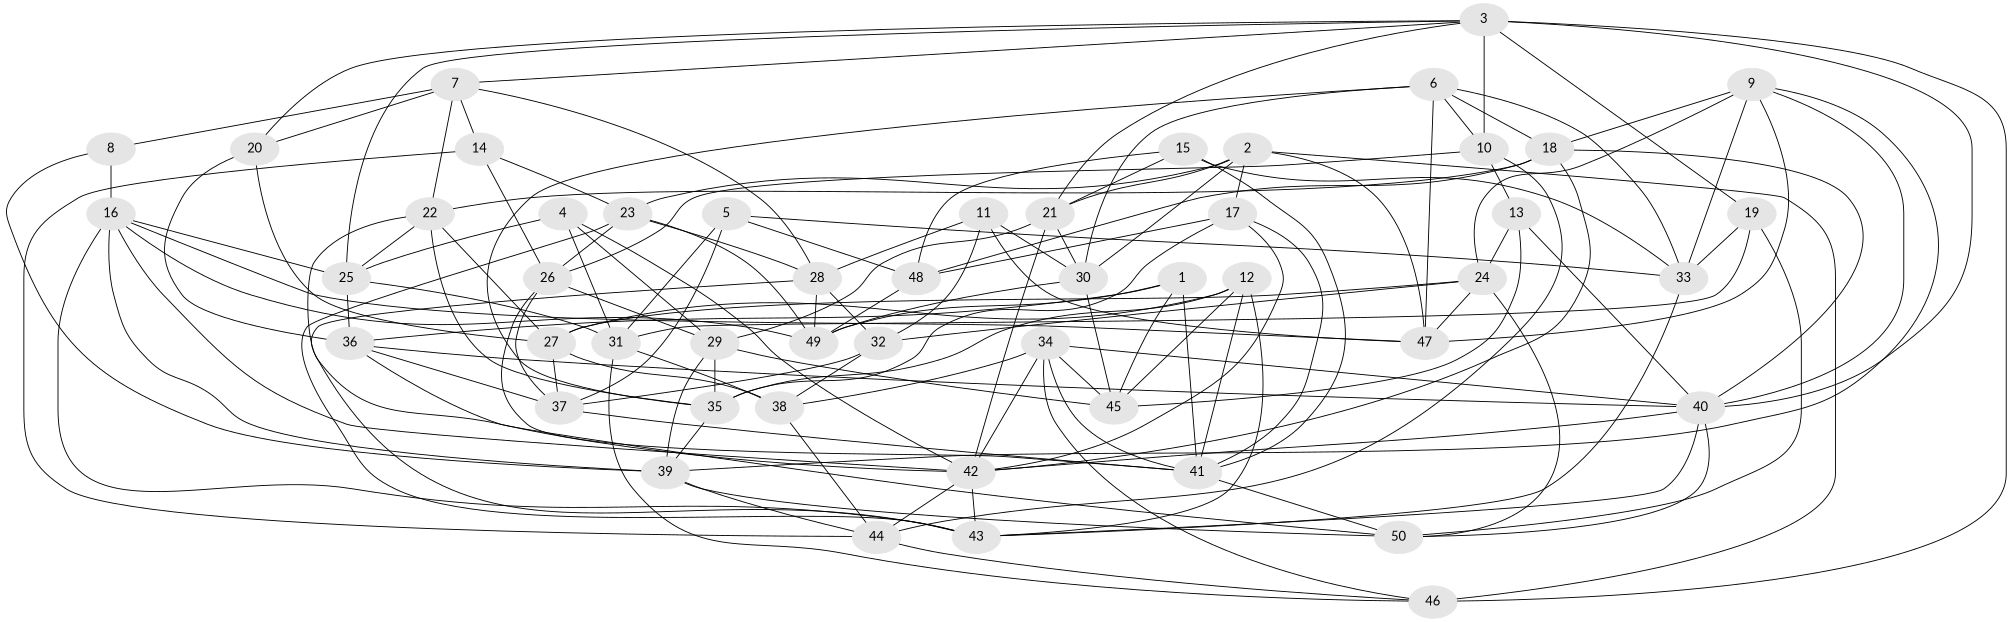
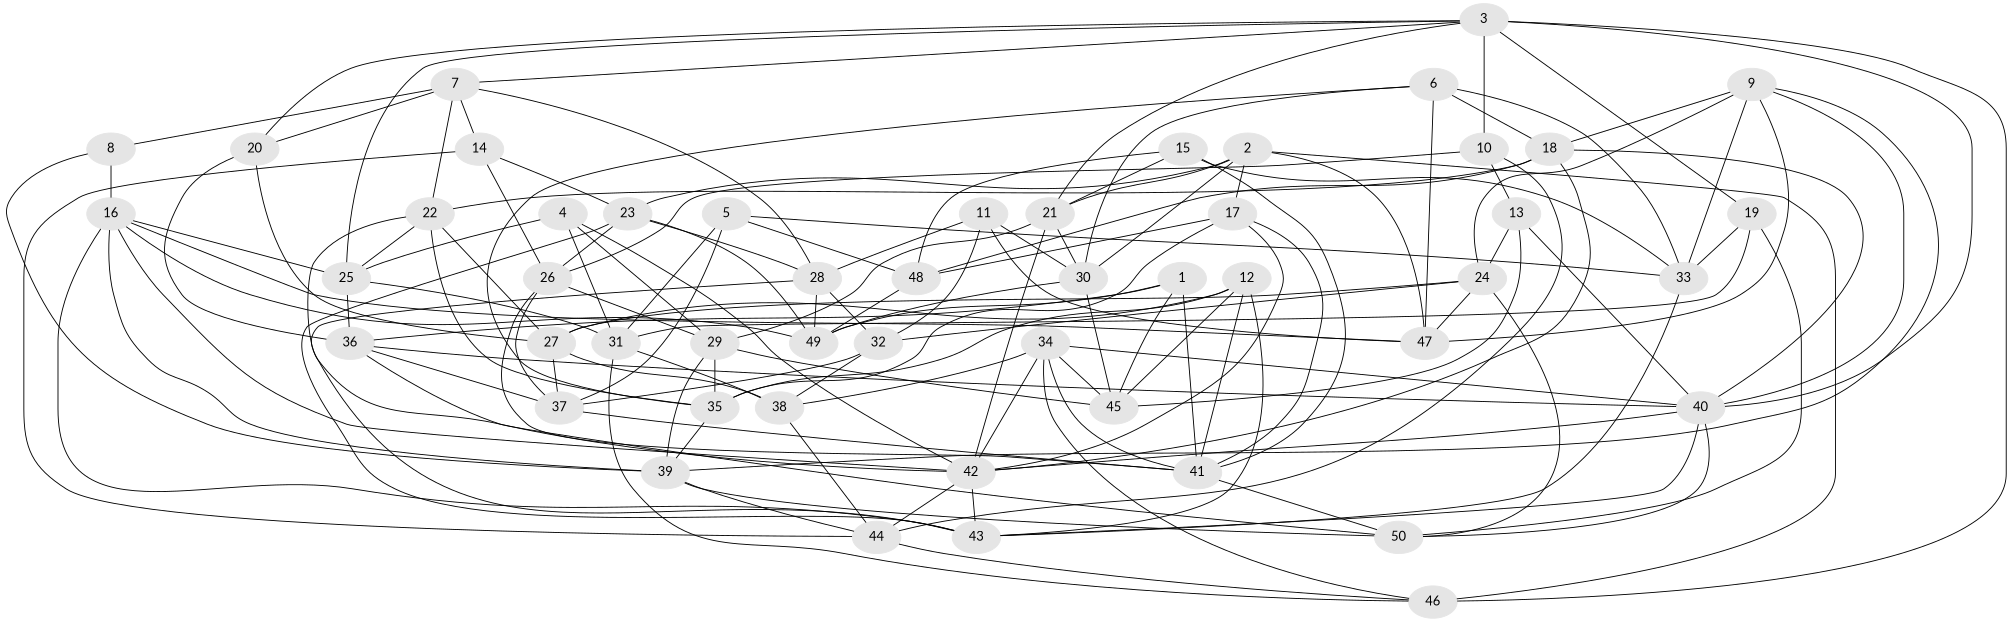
edge "6" -- "10": removed
